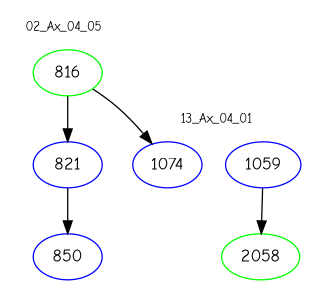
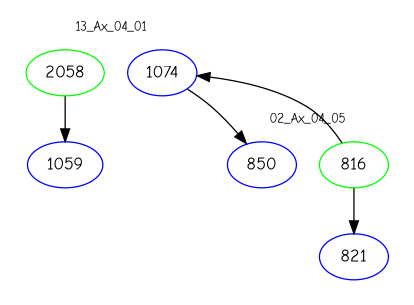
edge "821" -> "850": now "1074" -> "850"
edge "1059" -> "2058": reversed
